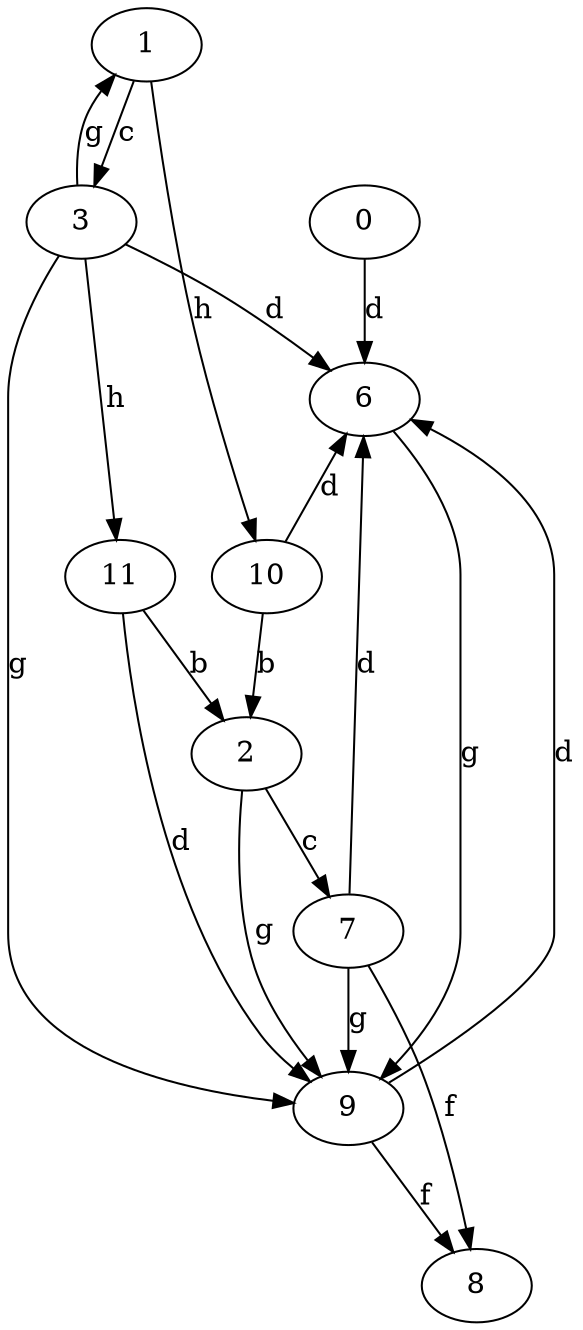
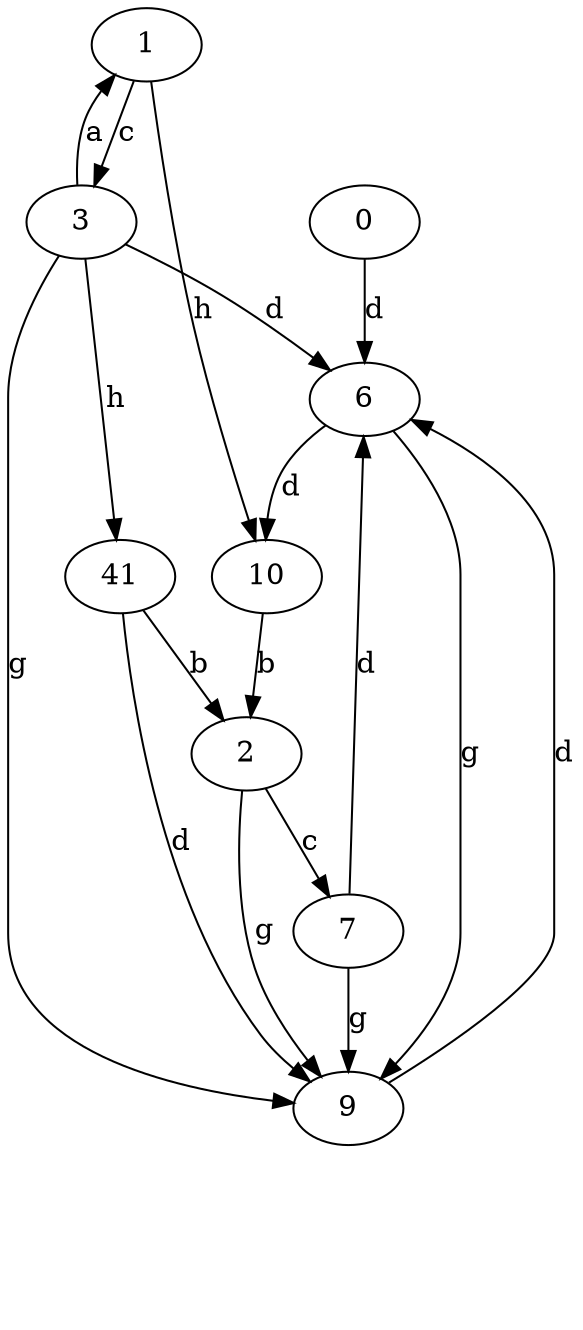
edge "3" -> "1": label "g" -> "a"
edge "10" -> "6": reversed
node "11": label "11" -> "41"
node "8": removed
